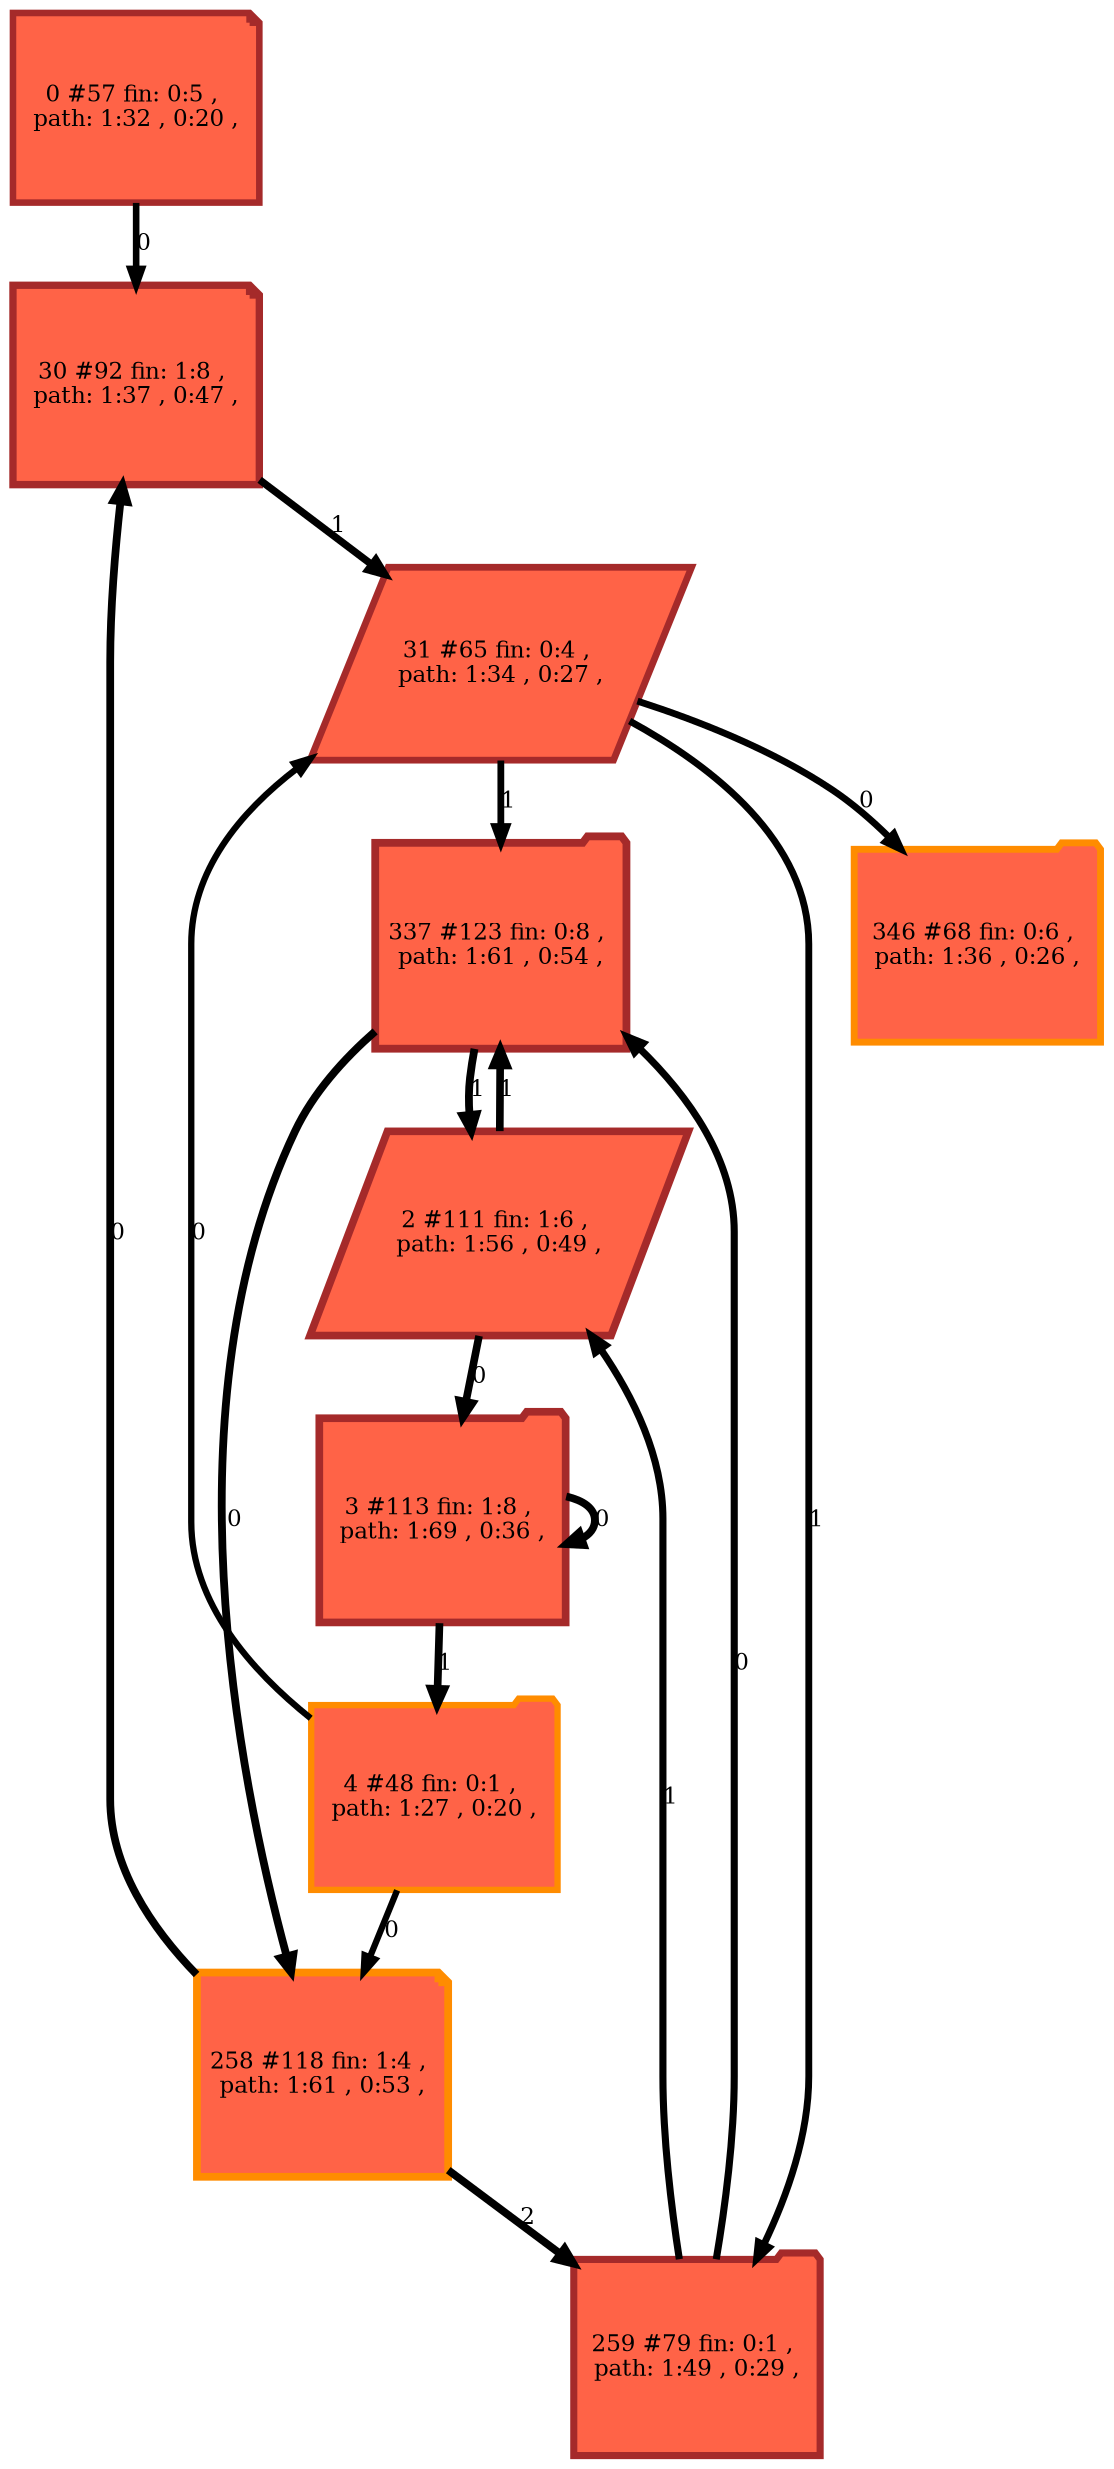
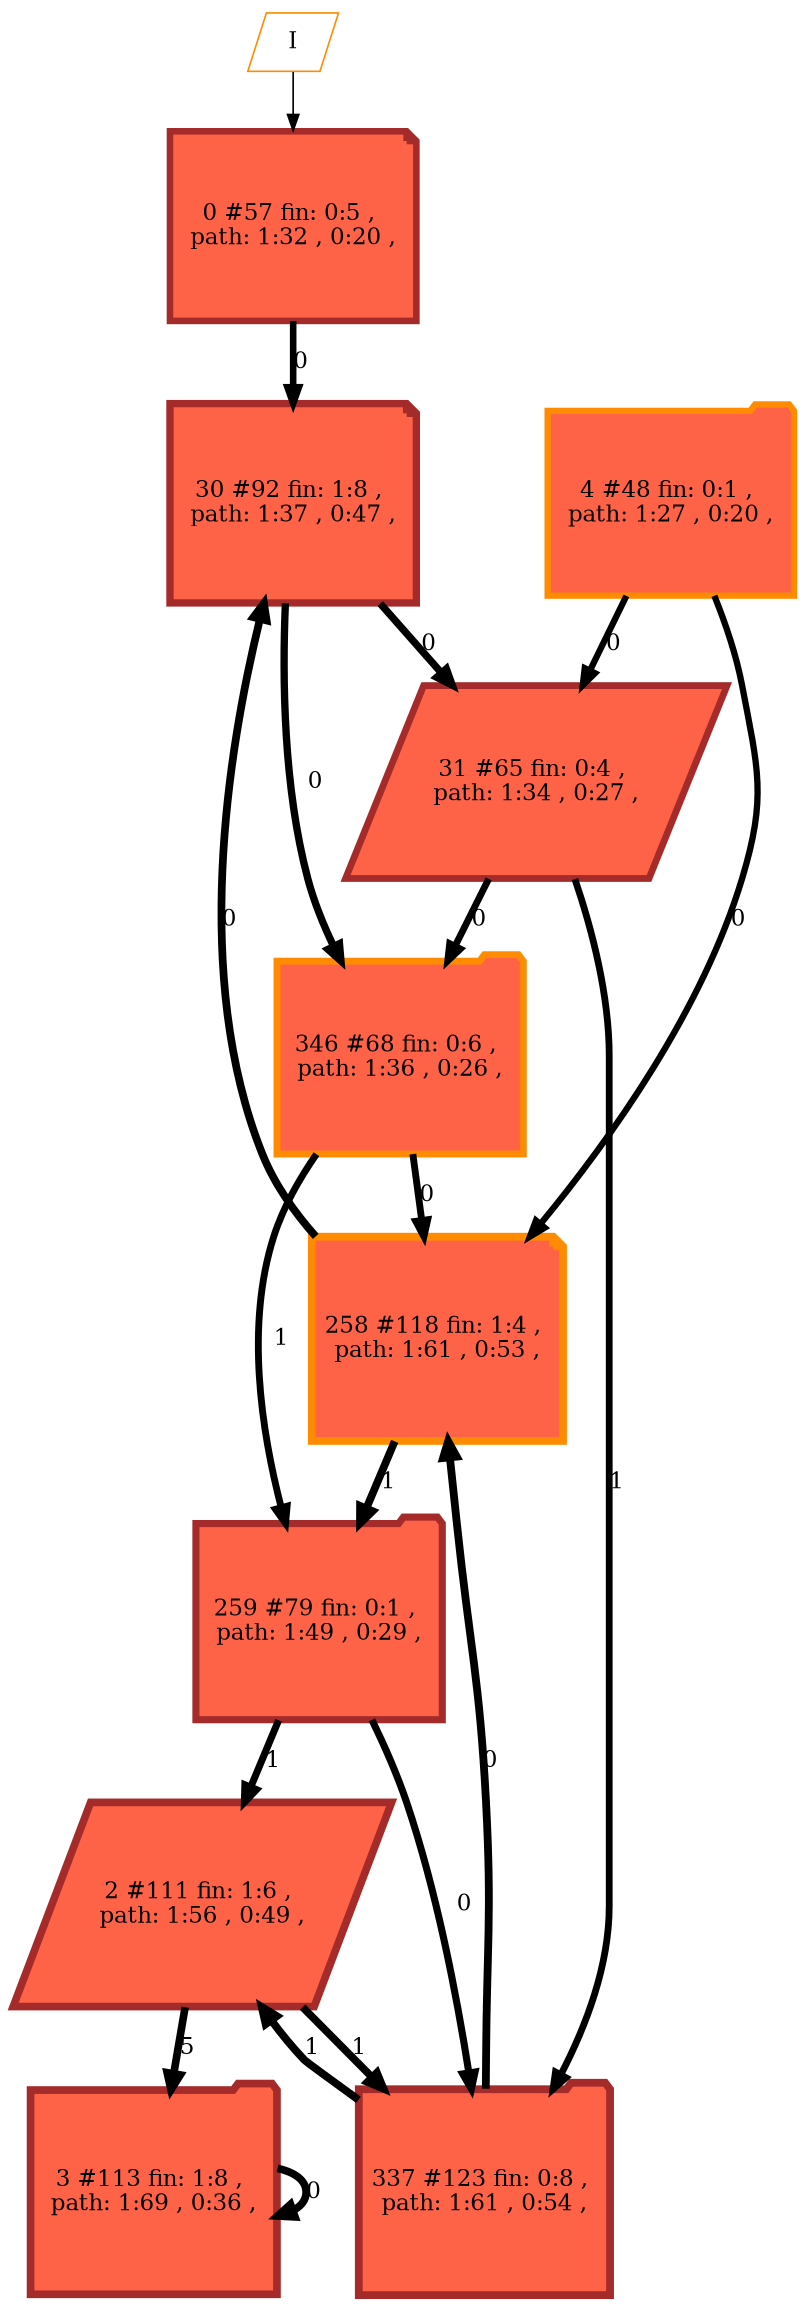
node "I": added
edge "30 #92 fin: 1:8 , path: 1:37 , 0:47 ," -> "31 #65 fin: 0:4 , path: 1:34 , 0:27 ,": label "1 " -> "0 "
edge "30 #92 fin: 1:8 , path: 1:37 , 0:47 ," -> "346 #68 fin: 0:6 , path: 1:36 , 0:26 ,": added, label "0"
edge "346 #68 fin: 0:6 , path: 1:36 , 0:26 ," -> "258 #118 fin: 1:4 , path: 1:61 , 0:53 ,": added, label "0"
edge "2 #111 fin: 1:6 , path: 1:56 , 0:49 ," -> "3 #113 fin: 1:8 , path: 1:69 , 0:36 ,": label "0 " -> "5 "
edge "31 #65 fin: 0:4 , path: 1:34 , 0:27 ," -> "259 #79 fin: 0:1 , path: 1:49 , 0:29 ,": now "346 #68 fin: 0:6 , path: 1:36 , 0:26 ," -> "259 #79 fin: 0:1 , path: 1:49 , 0:29 ,"
edge "3 #113 fin: 1:8 , path: 1:69 , 0:36 ," -> "4 #48 fin: 0:1 , path: 1:27 , 0:20 ,": removed, label "1"
edge "258 #118 fin: 1:4 , path: 1:61 , 0:53 ," -> "259 #79 fin: 0:1 , path: 1:49 , 0:29 ,": label "2 " -> "1 "
